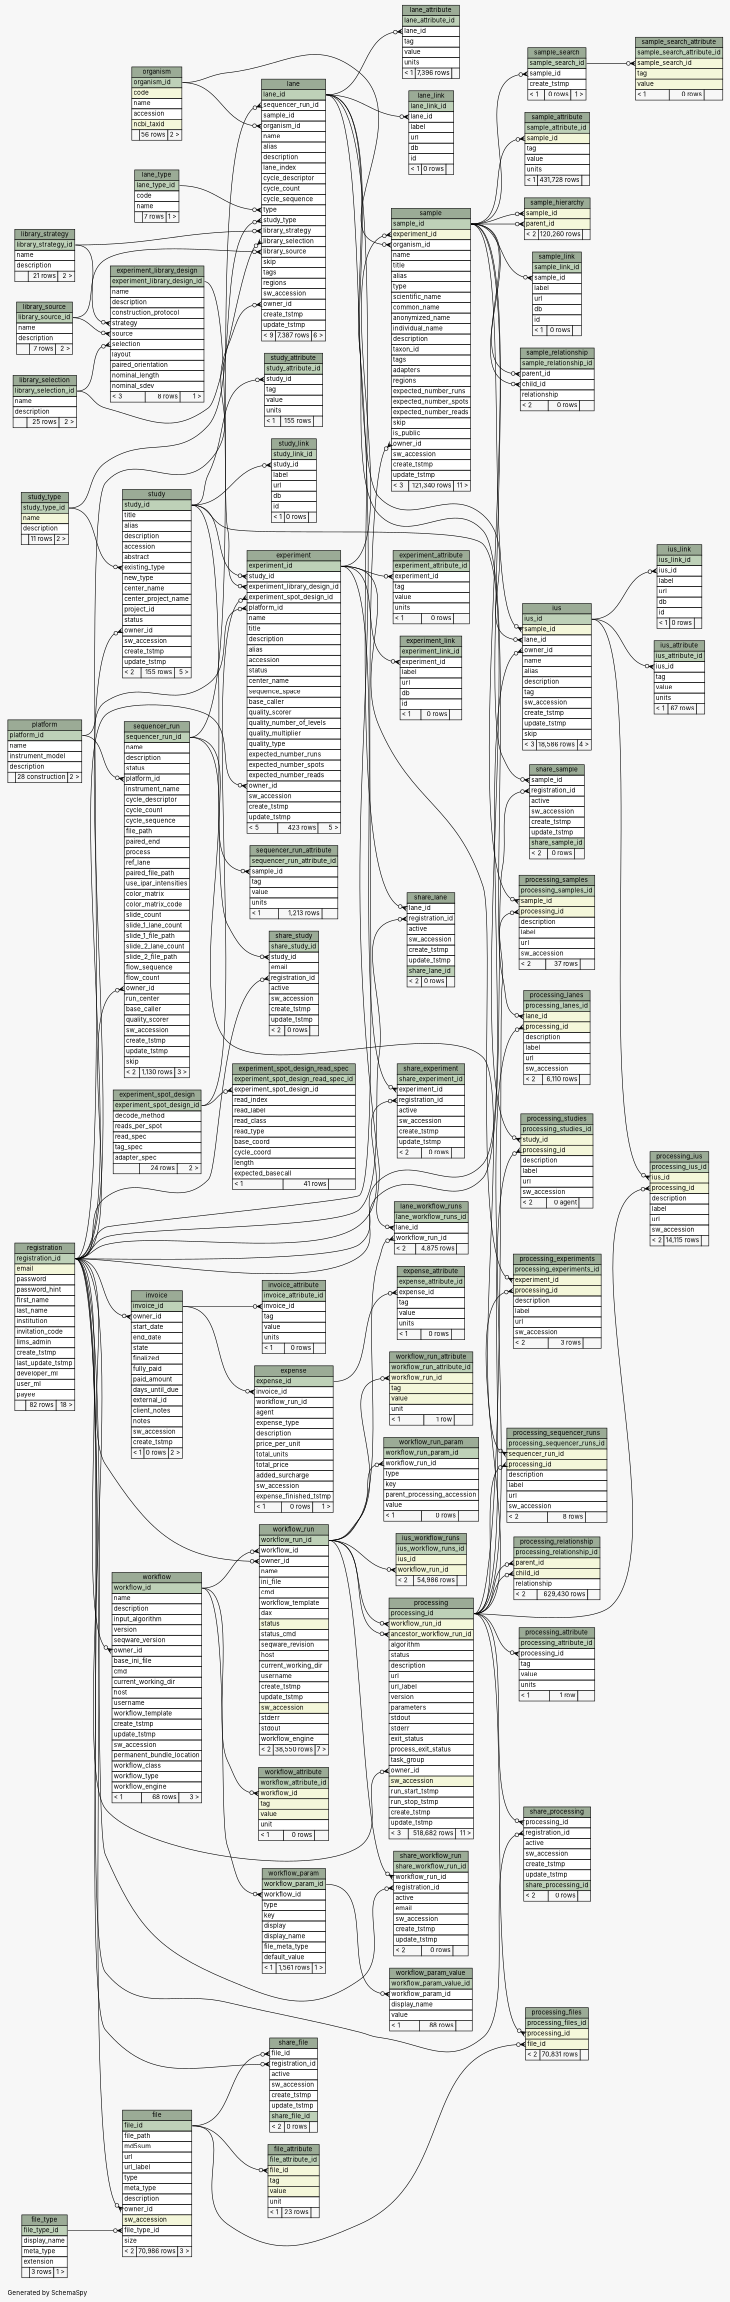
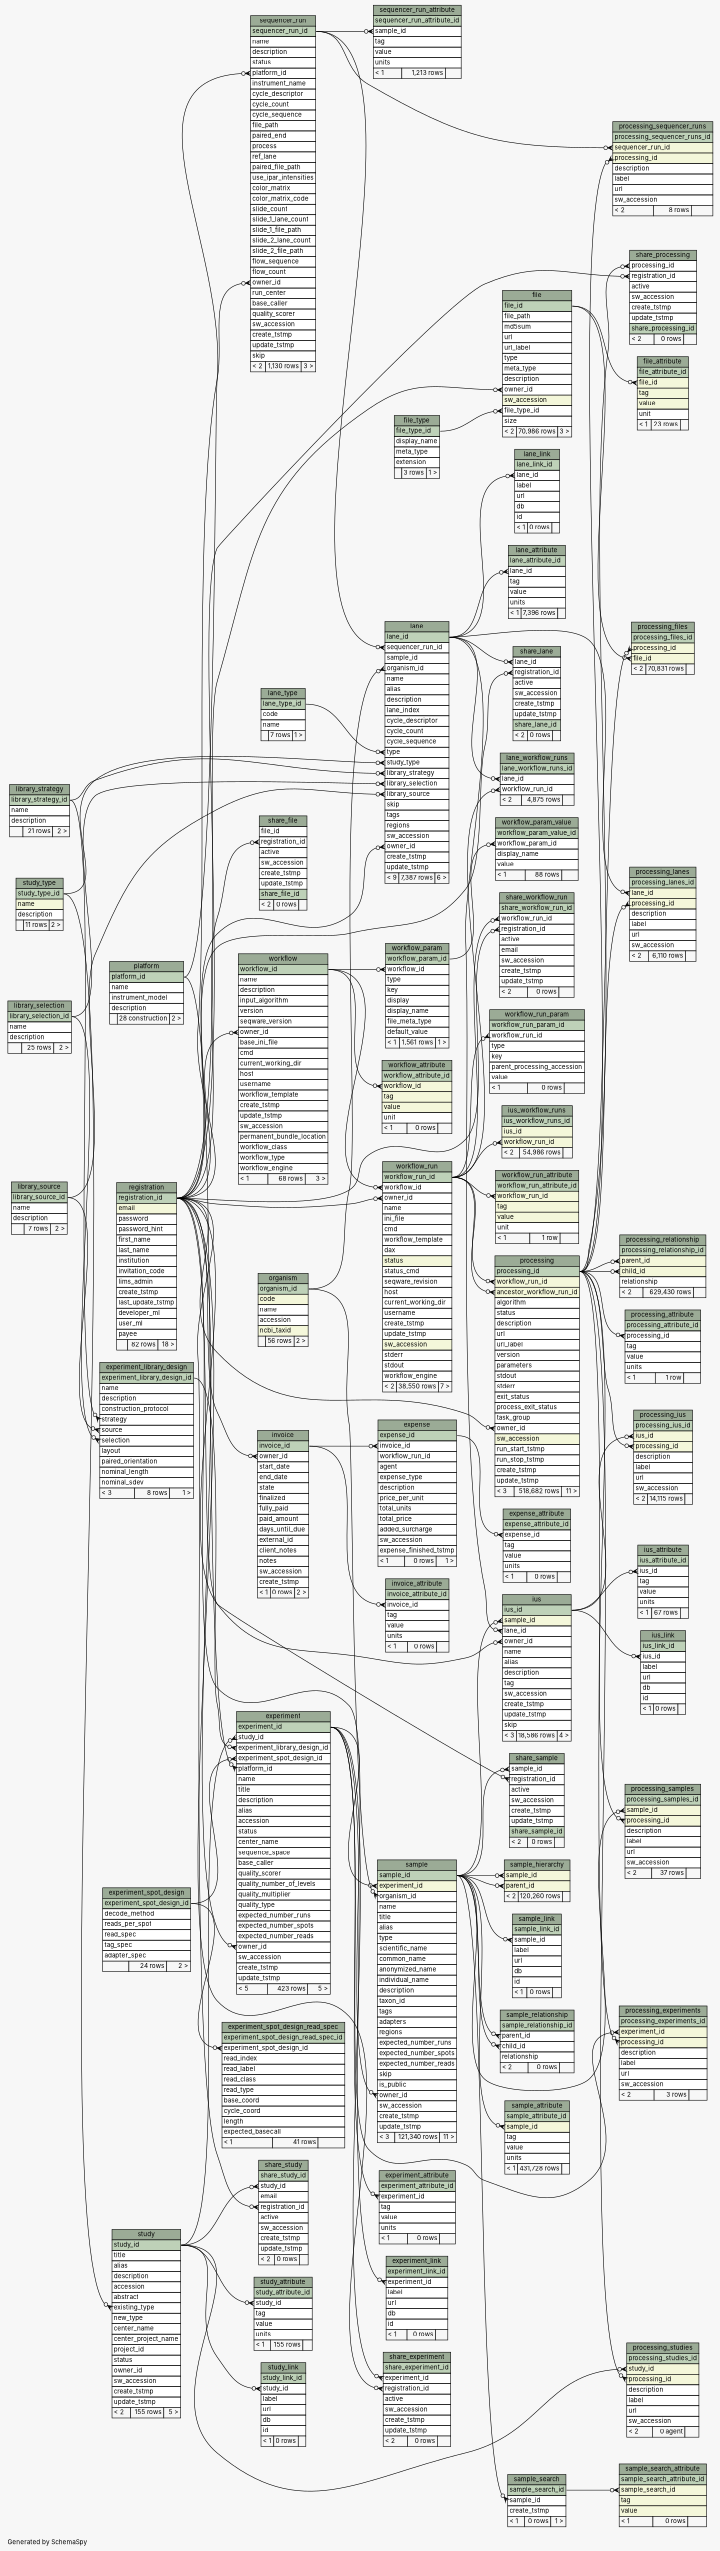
edge "registration" -> "study": removed
edge "file" -> "share_file": removed
